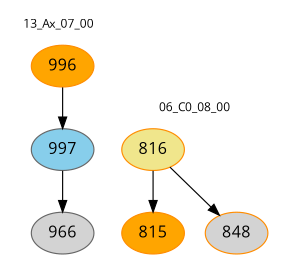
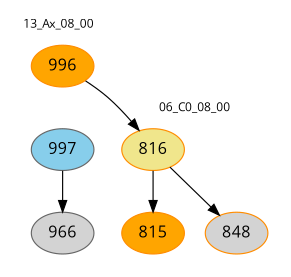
cluster "13_Ax_07_00": label "13_Ax_07_00" -> "13_Ax_08_00"
edge "996" -> "997": now "996" -> "816"
